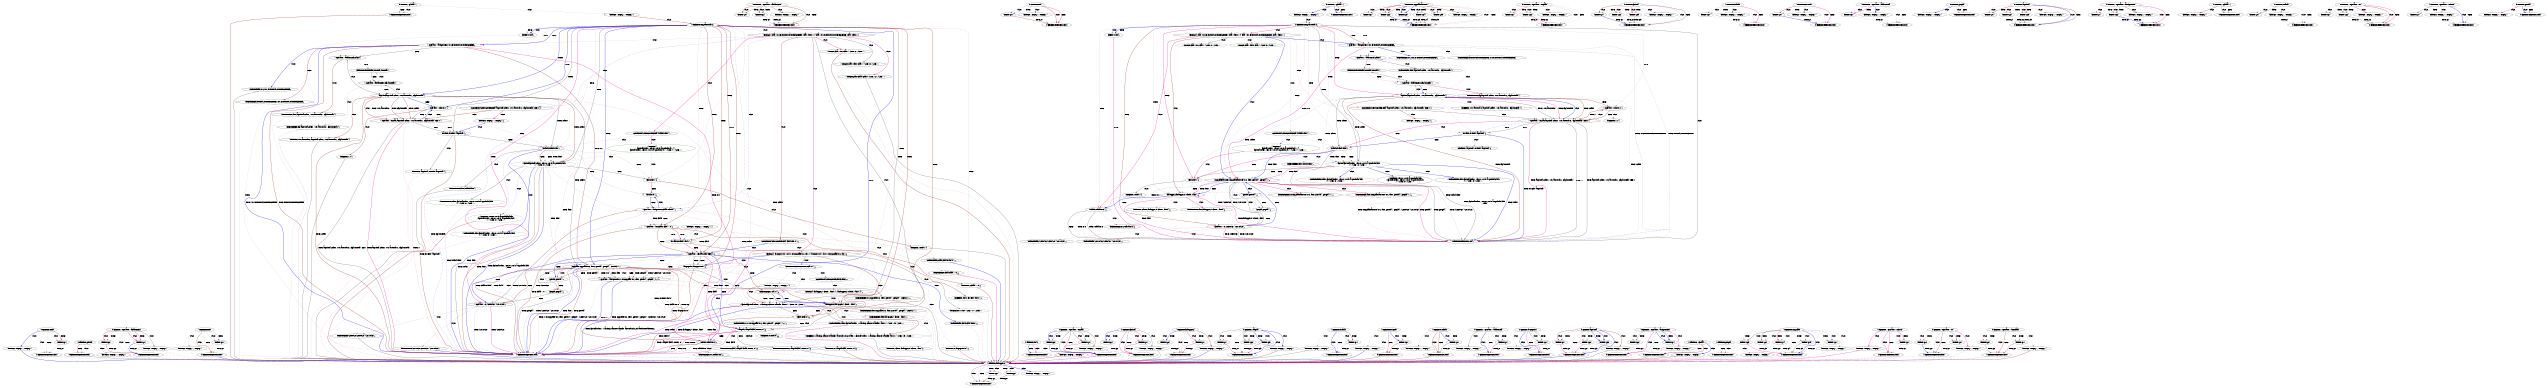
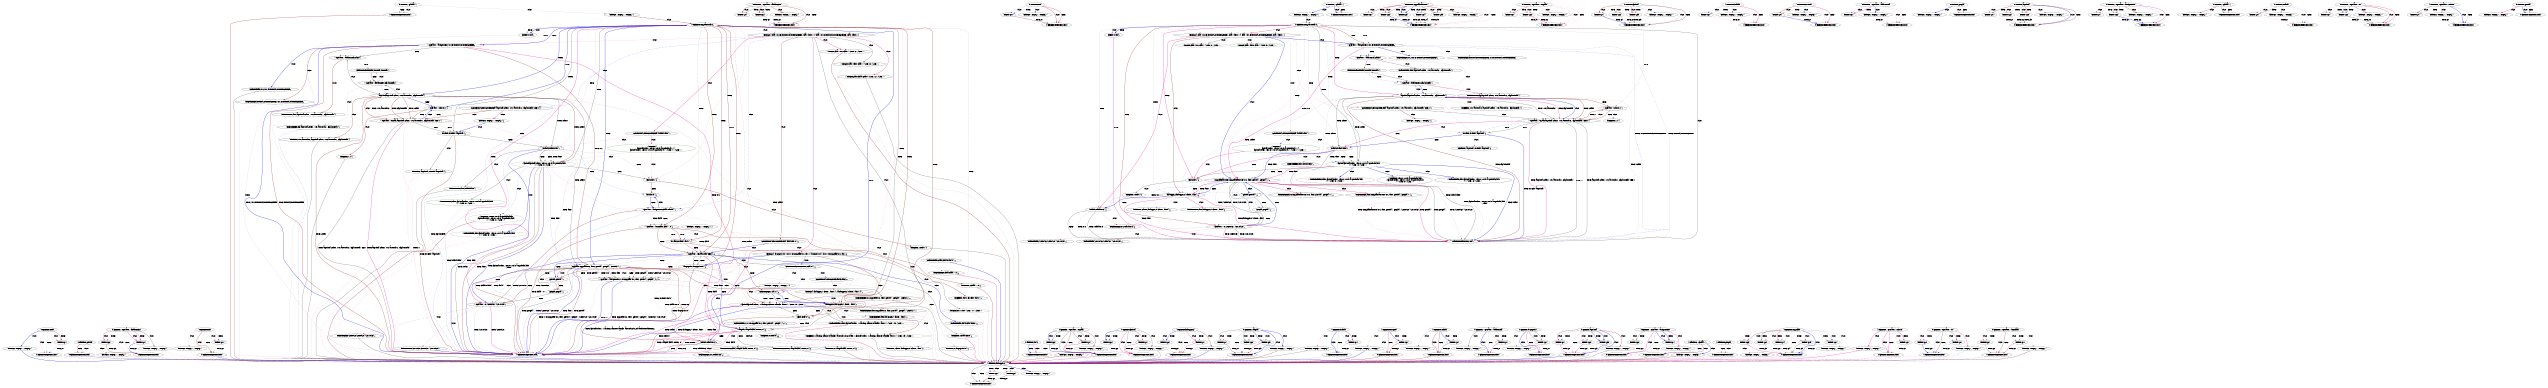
edge "(<operator>.assignment,child = fork())" -> "(IDENTIFIER,child,child = fork())": removed, label "AST:"
node "(LITERAL,0,child == 0)": added
